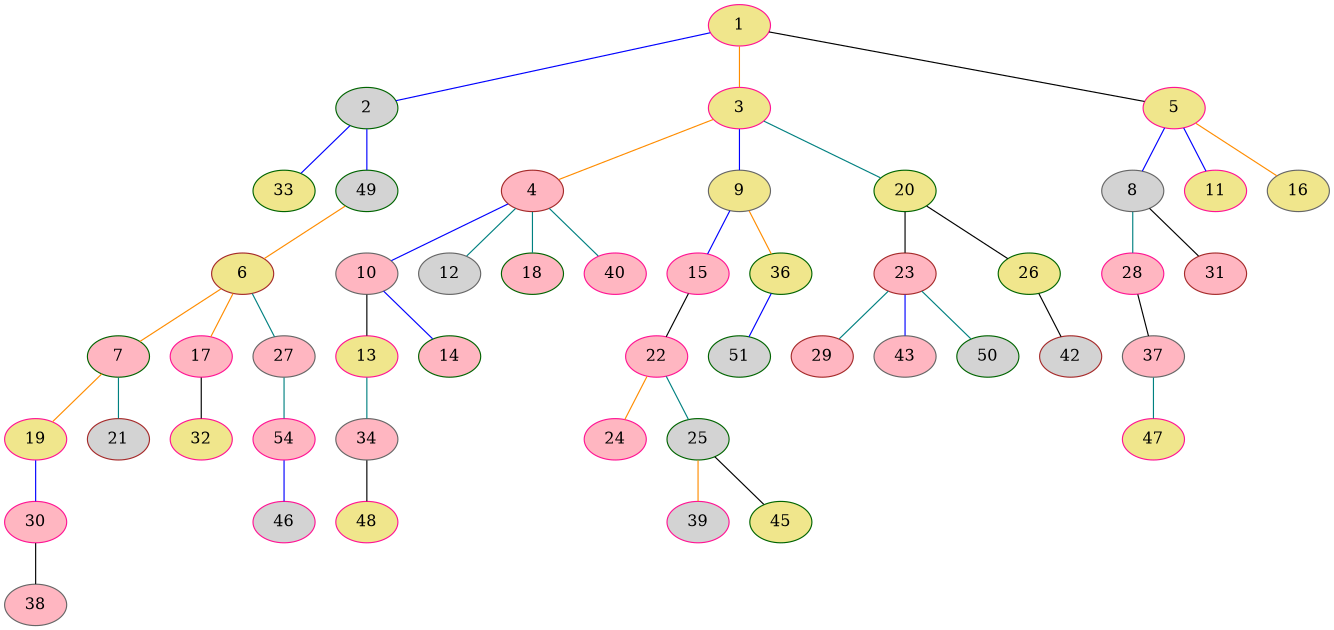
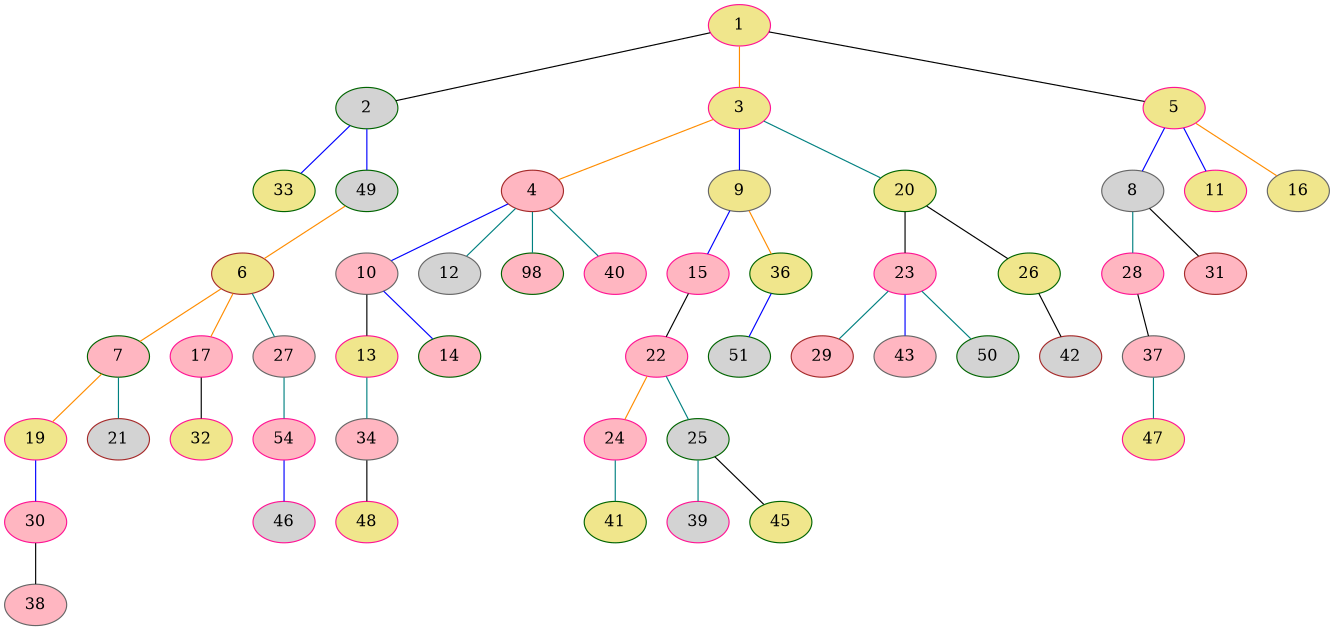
edge "1" -- "2": color blue -> black
node "18": label "18" -> "98"
node "23": color brown -> deeppink
edge "25" -- "39": color darkorange -> teal
node "41": added
